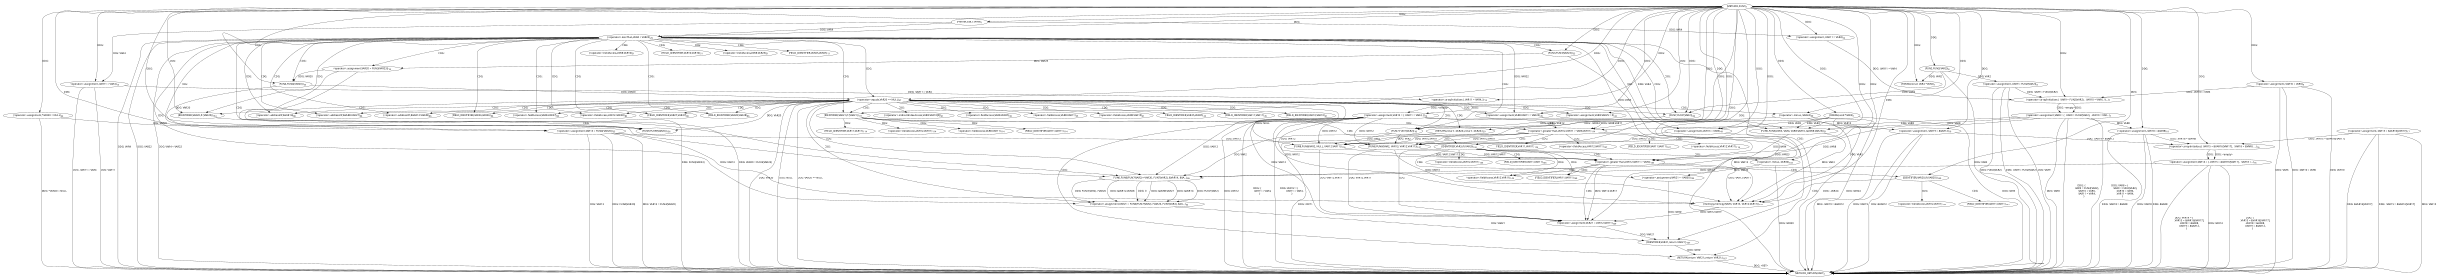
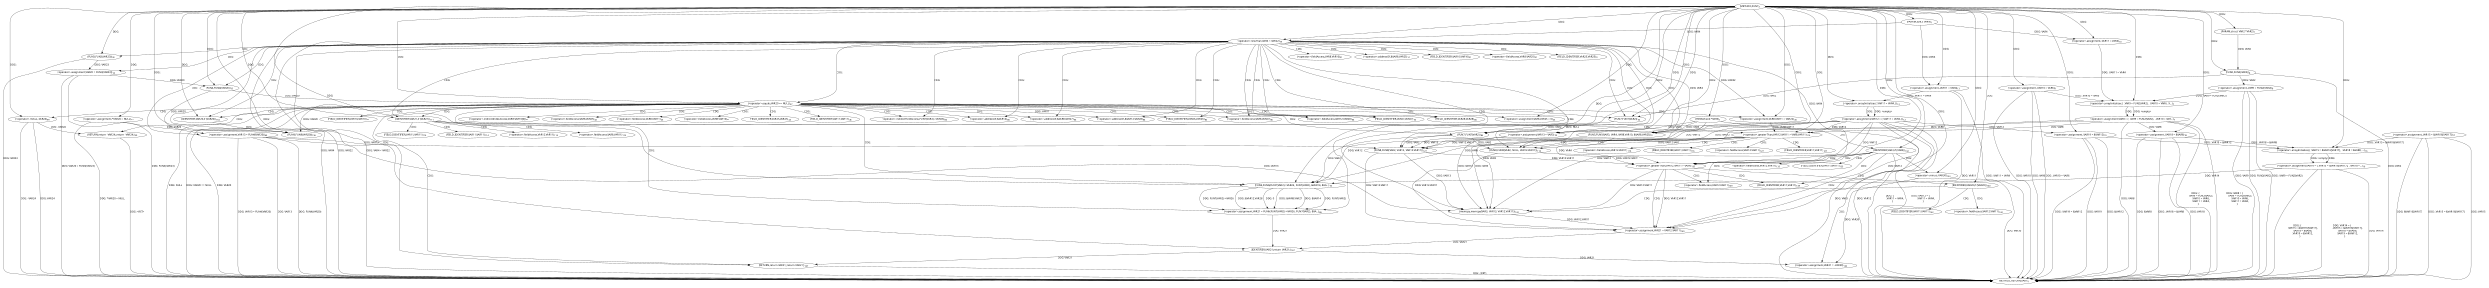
node "(<operator>.addressOf,&VAR8.VAR25)": added
edge "(FUN2,FUN2(VAR2))" -> "(PARAM,struct VAR2 *VAR2)": reversed
edge "(<operator>.equals,VAR20 == NULL)" -> "(<operator>.addressOf,&VAR12.VAR28)": label "CDG: " -> "DDG: VAR11"
node "(<operator>.indirectFieldAccess,FUN7(VAR2)->VAR26)": added
edge "(<operator>.assignment,VAR21 = -VAR30)" -> "(IDENTIFIER,VAR21,return VAR21;)": reversed
